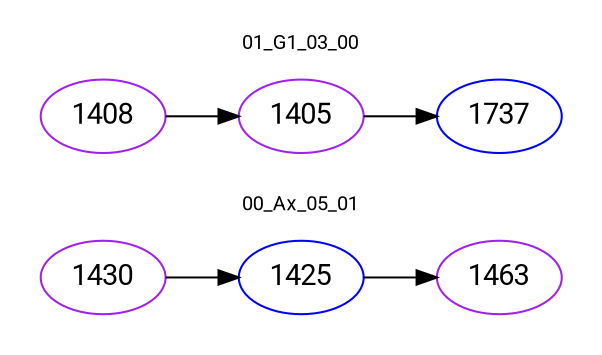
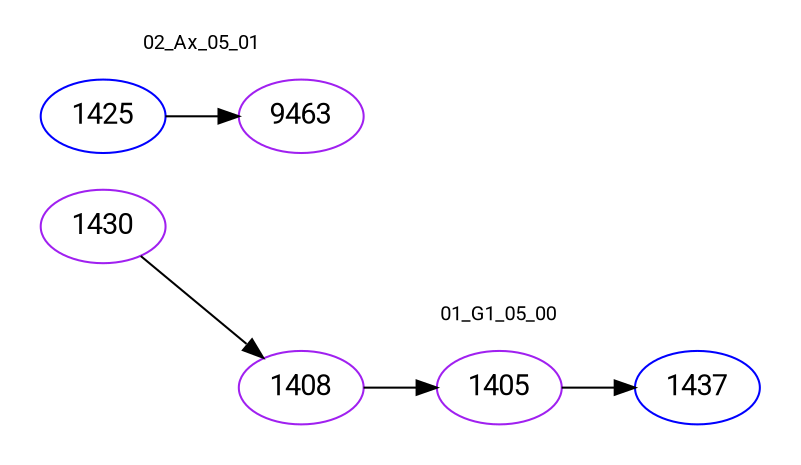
cluster "01_G1_03_00": label "01_G1_03_00" -> "01_G1_05_00"
node "1737": label "1737" -> "1437"
cluster "00_Ax_05_01": label "00_Ax_05_01" -> "02_Ax_05_01"
edge "1430" -> "1425": now "1430" -> "1408"
node "1463": label "1463" -> "9463"
